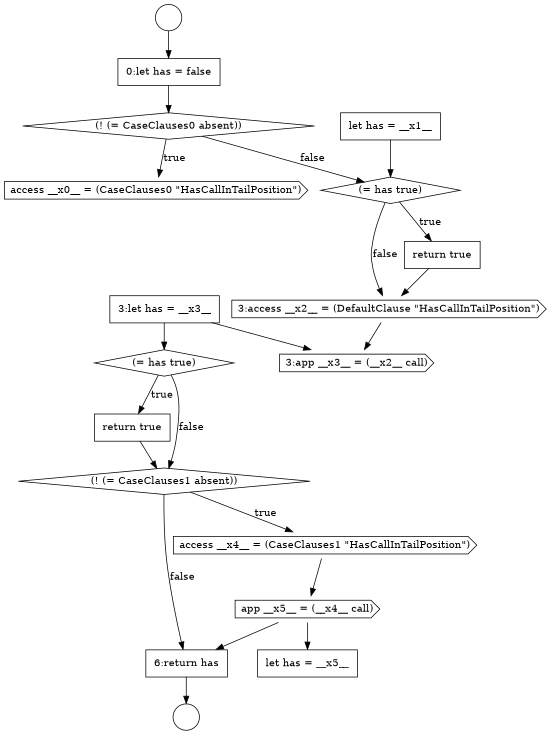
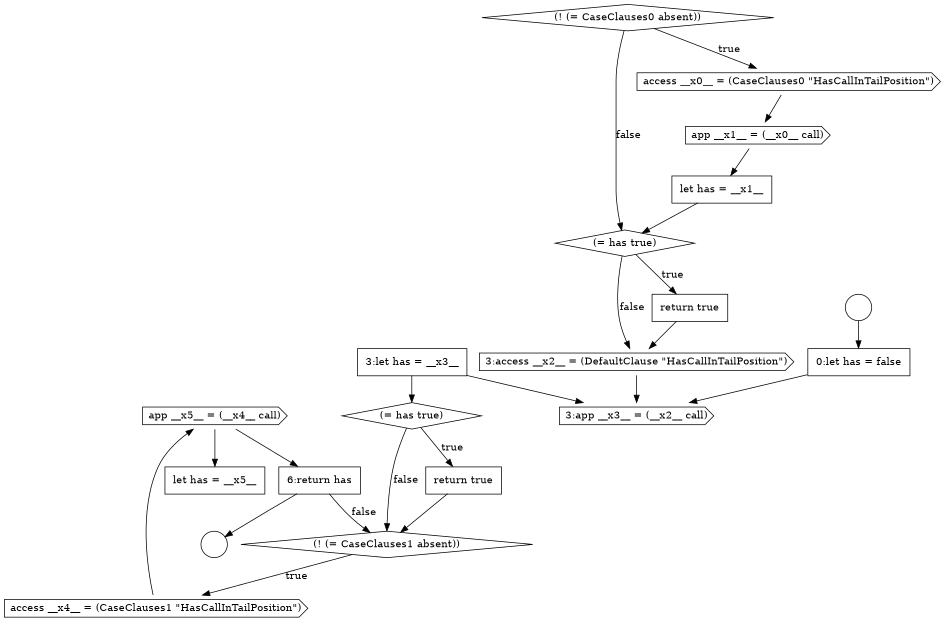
edge "0:let has = false" -> "(! (= CaseClauses0 absent))": now "0:let has = false" -> "3:app __x3__ = (__x2__ call)"
node "app __x1__ = (__x0__ call)": added
edge "(! (= CaseClauses1 absent))" -> "6:return has": reversed
